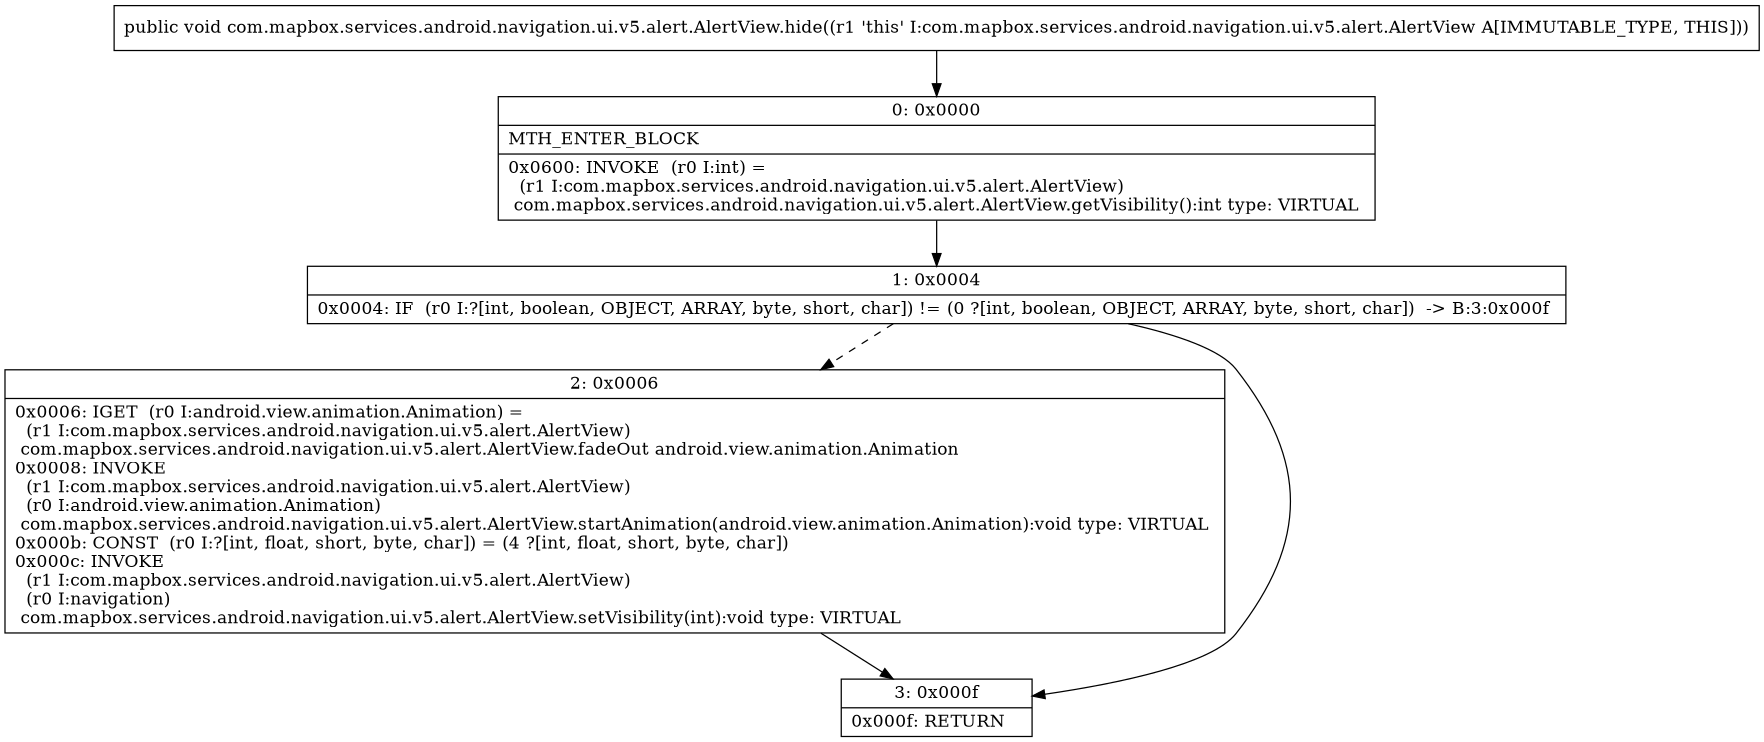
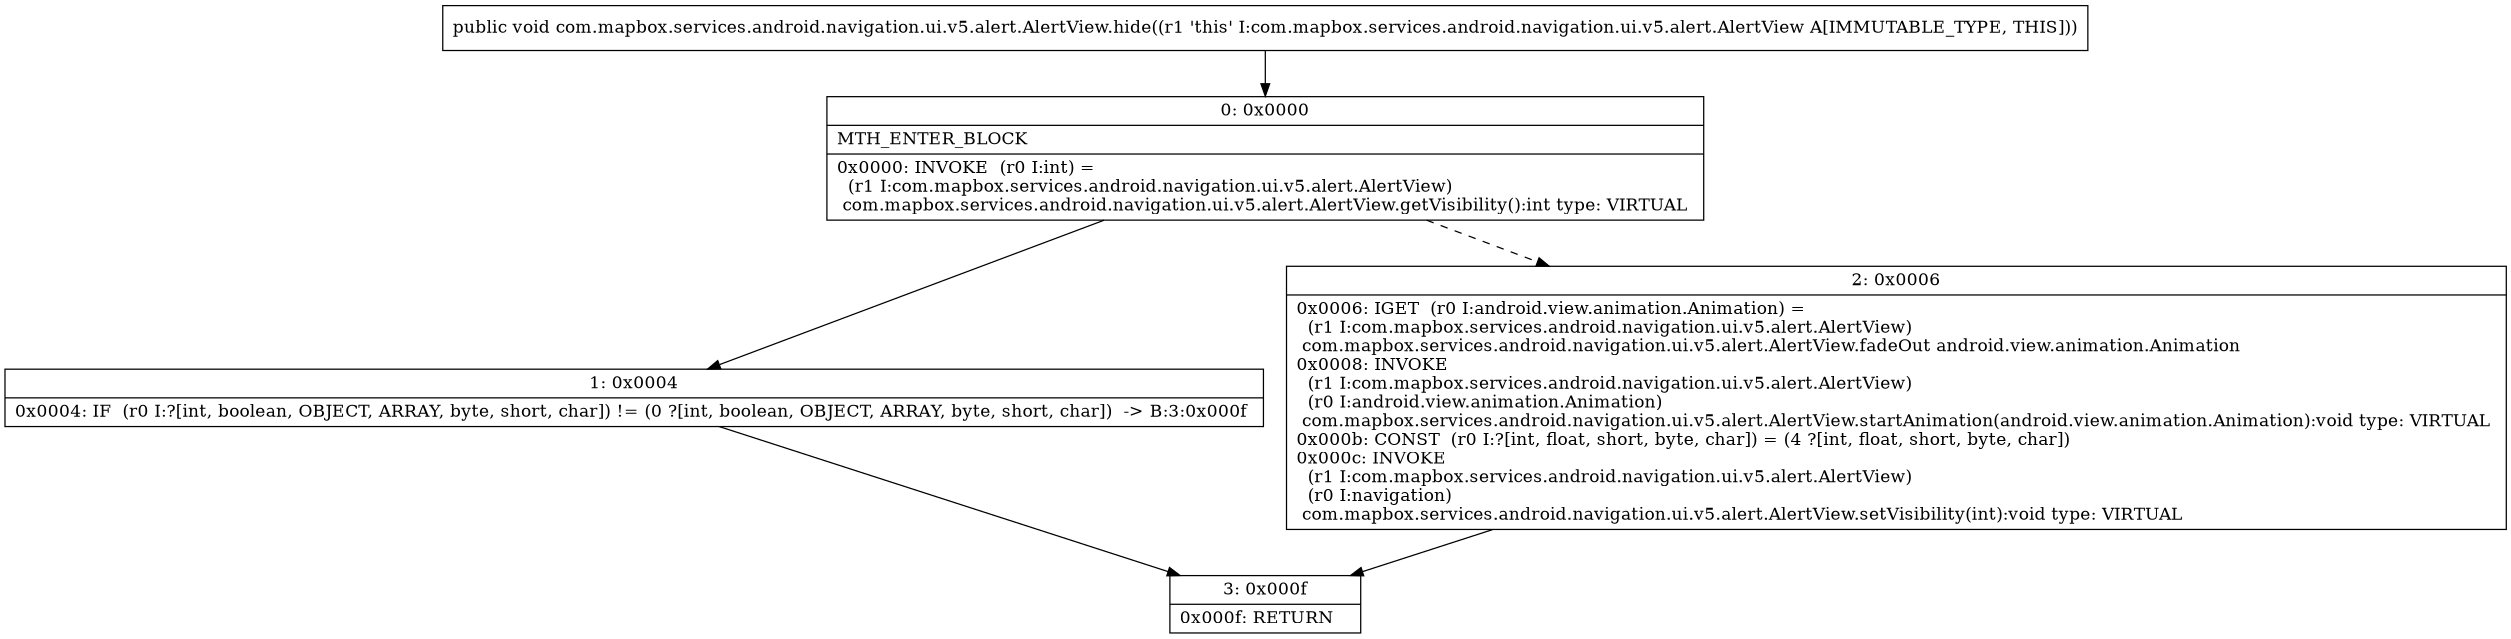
node "0: 0x0000": text "0x0600: INVOKE  (r0 I:int) =" -> "0x0000: INVOKE  (r0 I:int) ="
edge "1: 0x0004" -> "2: 0x0006": now "0: 0x0000" -> "2: 0x0006"
